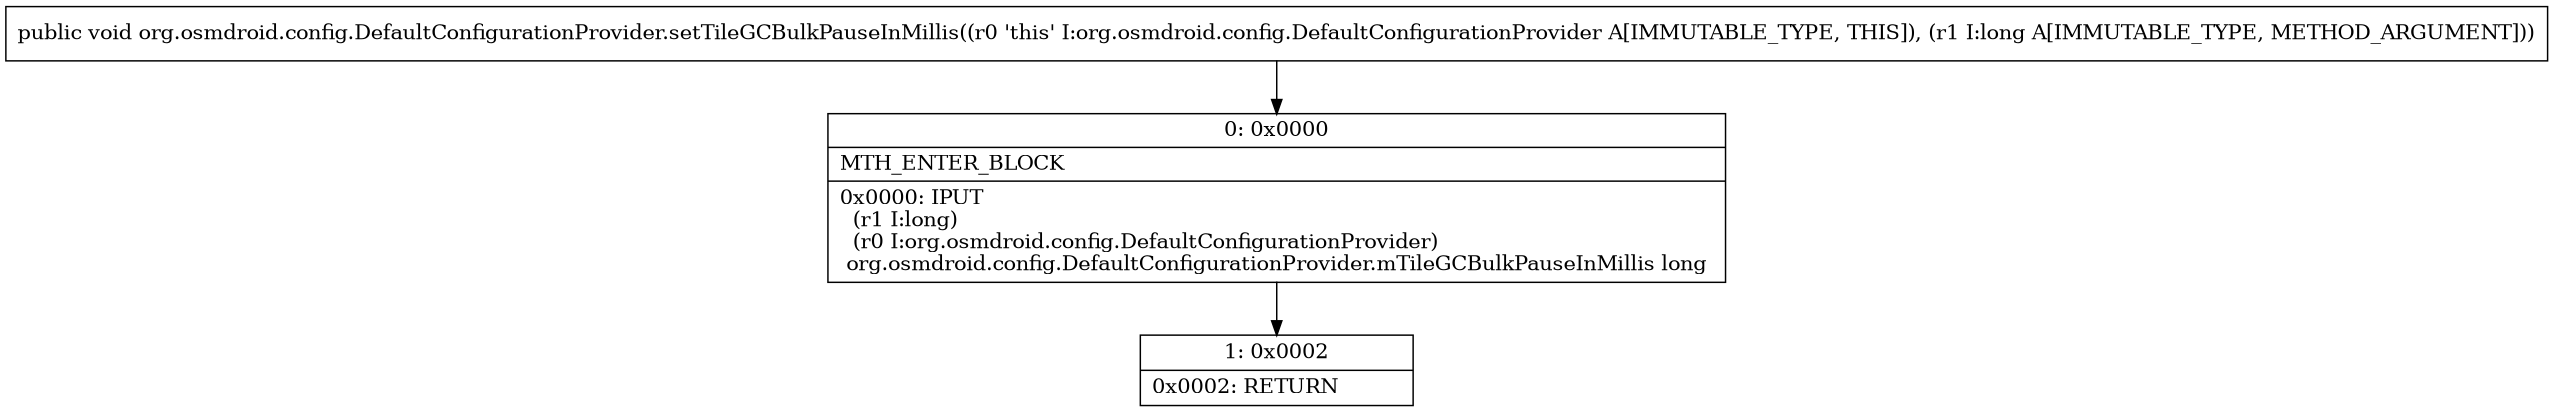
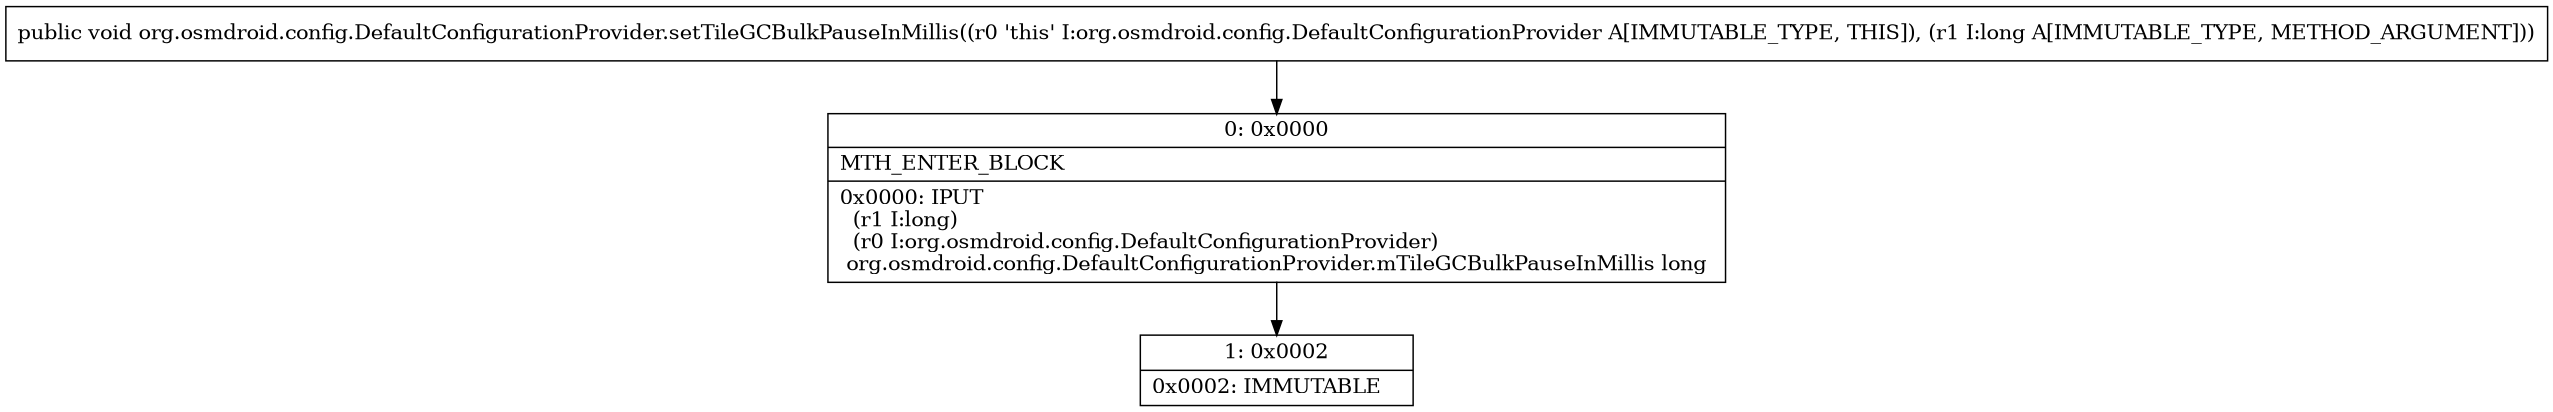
node "1: 0x0002": text "0x0002: RETURN" -> "0x0002: IMMUTABLE"
